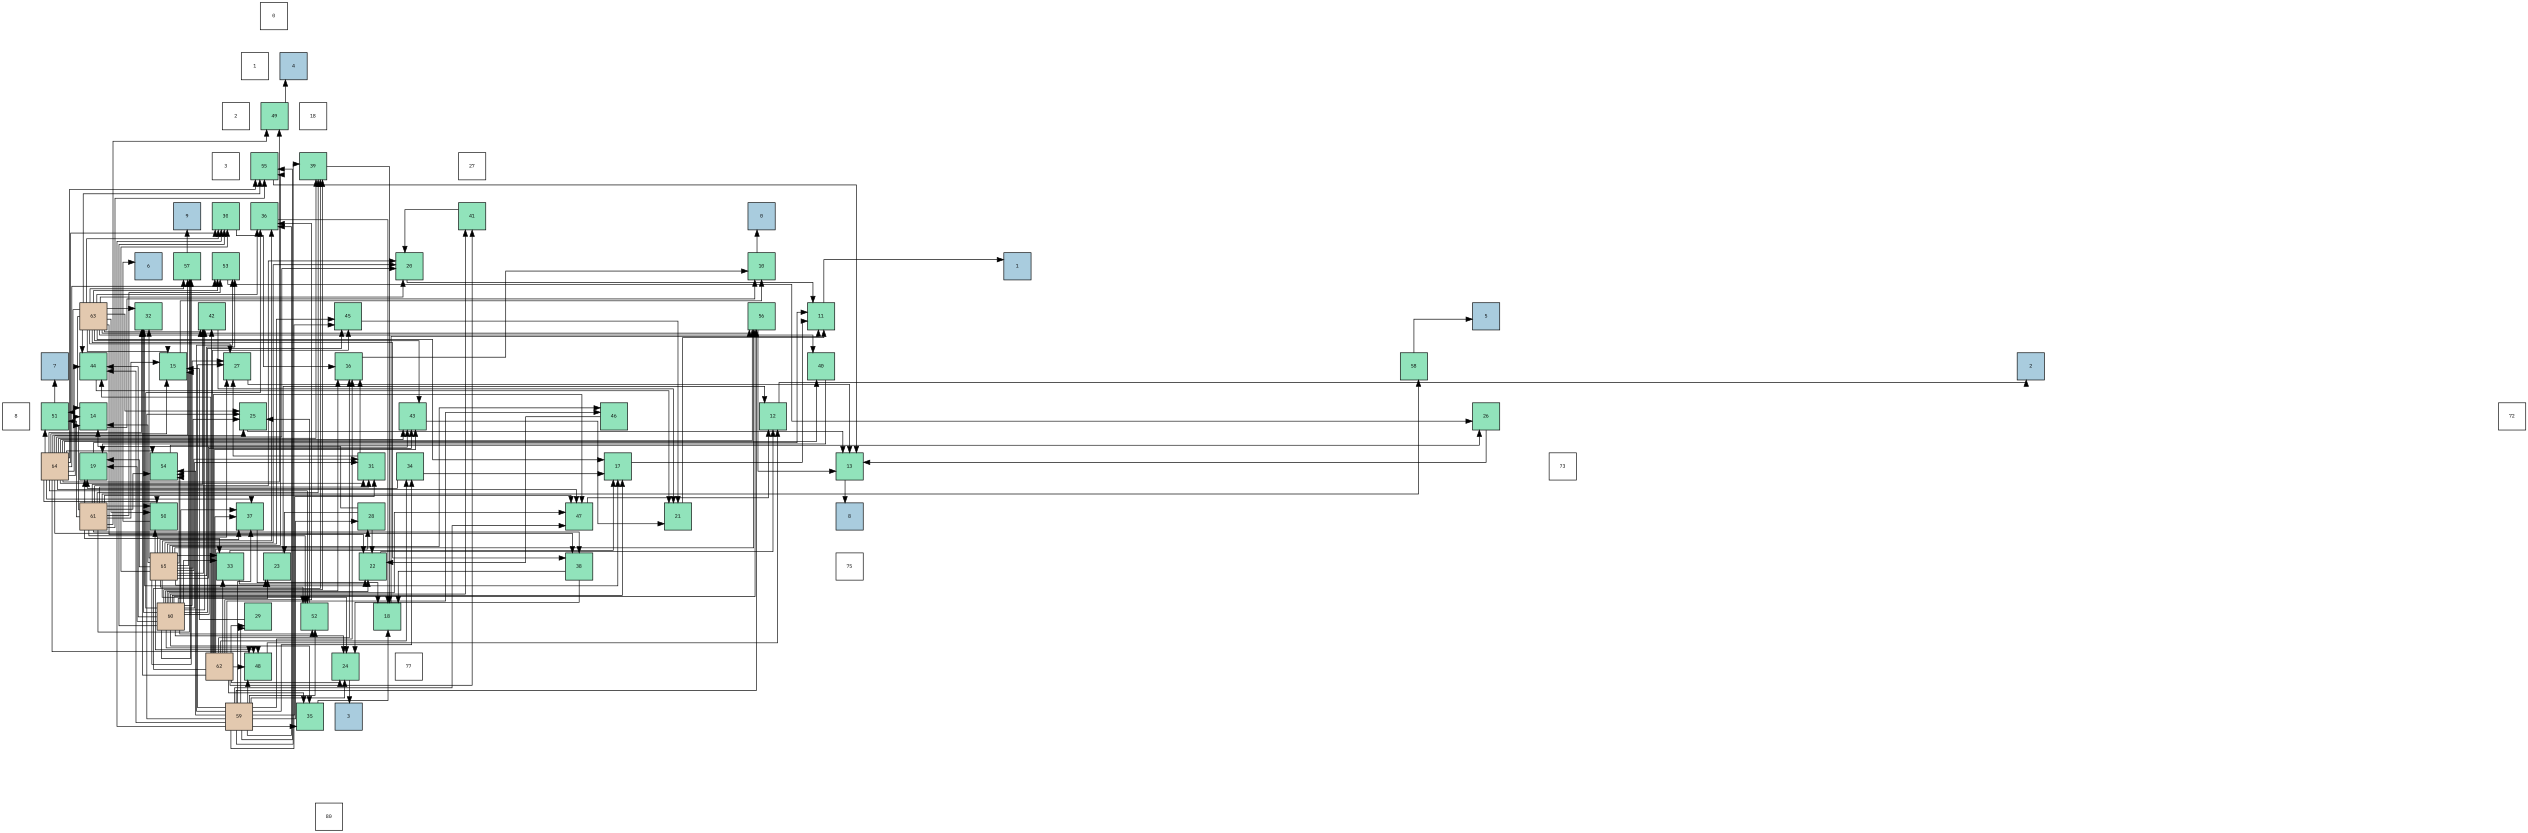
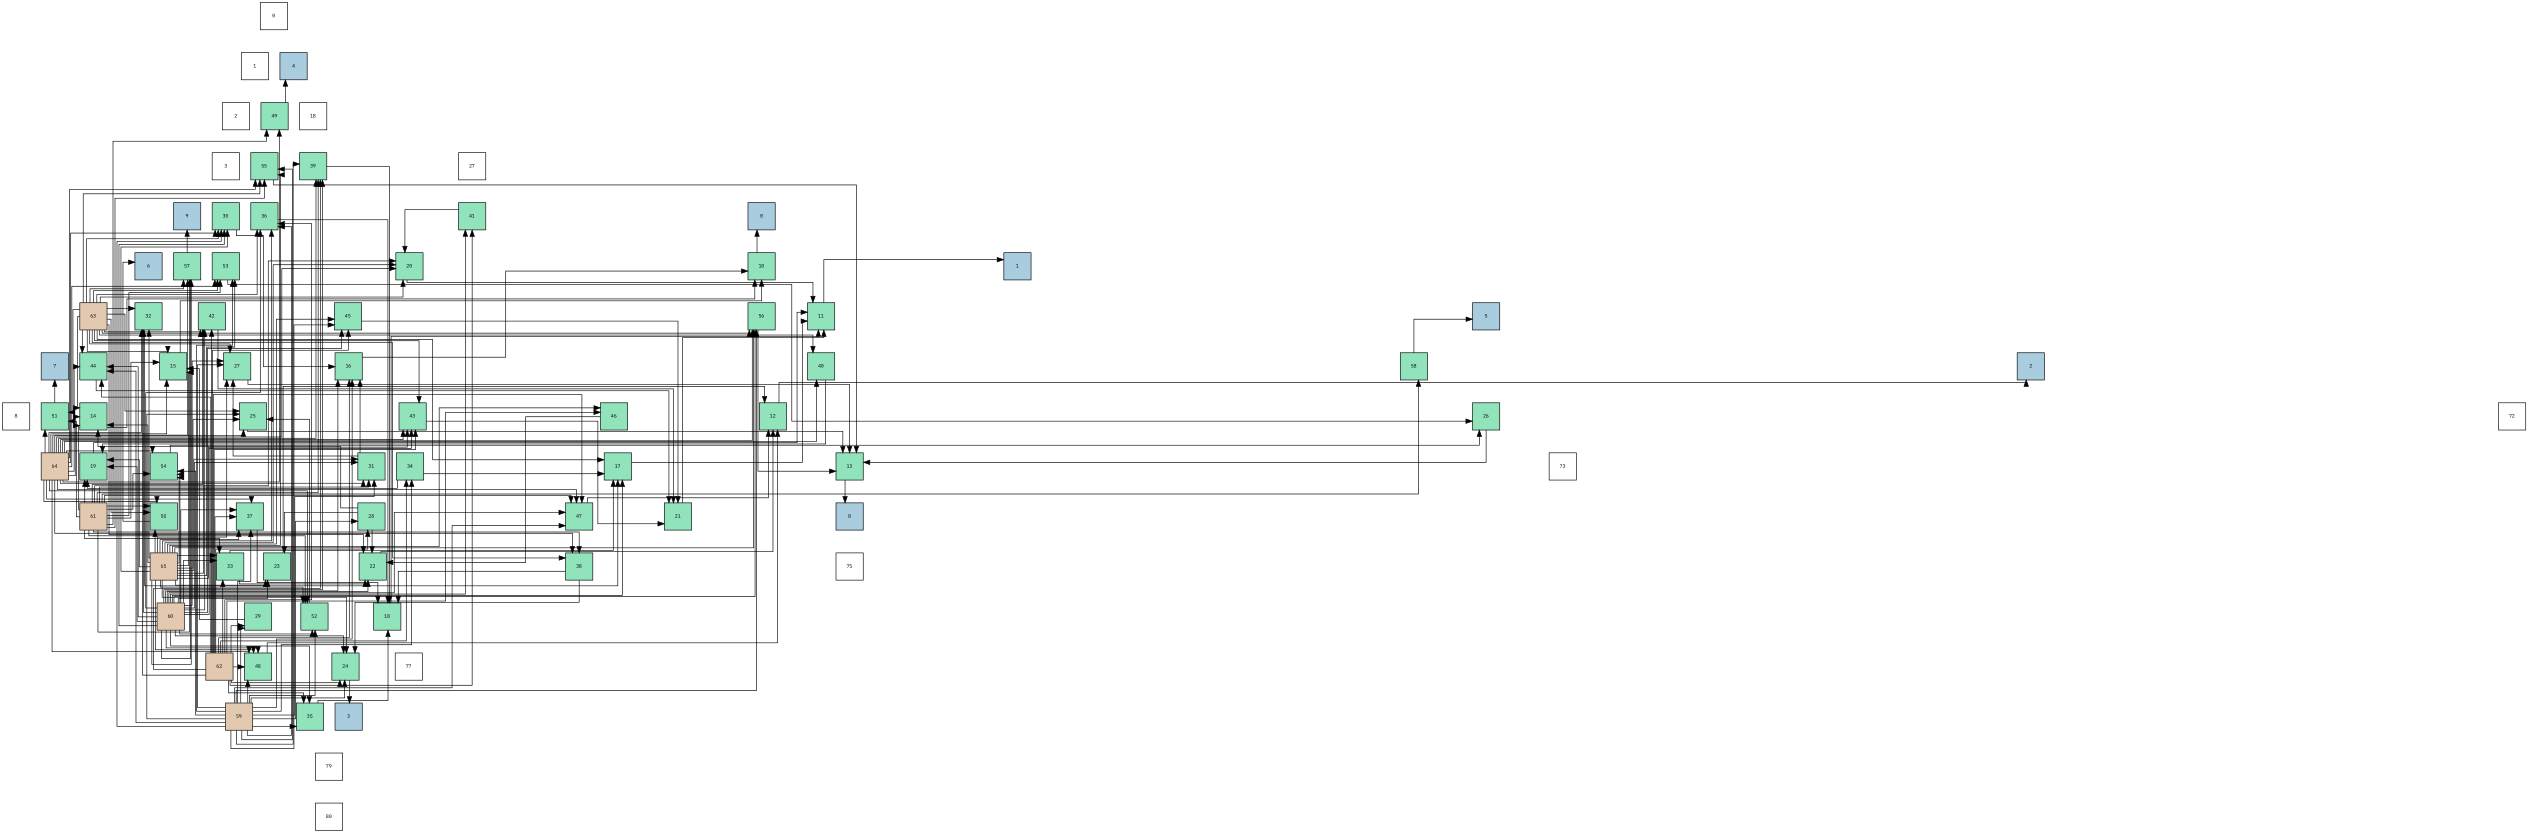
node "79": added
